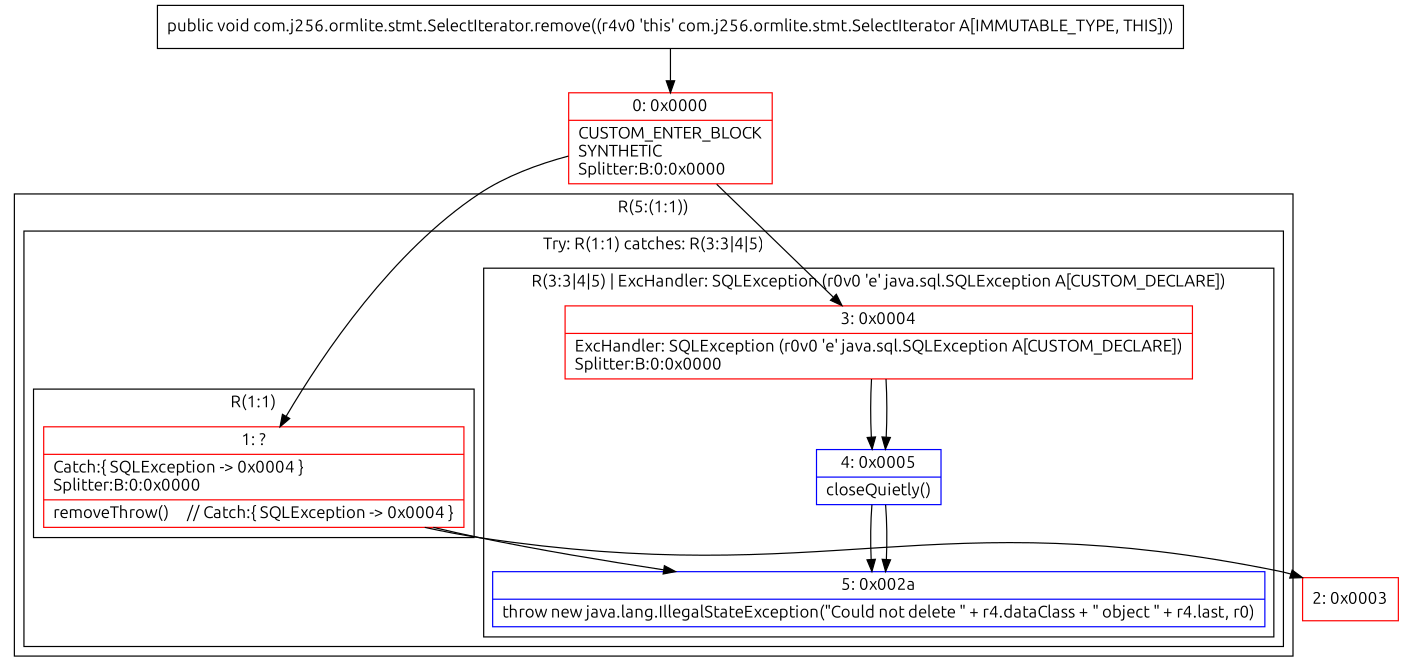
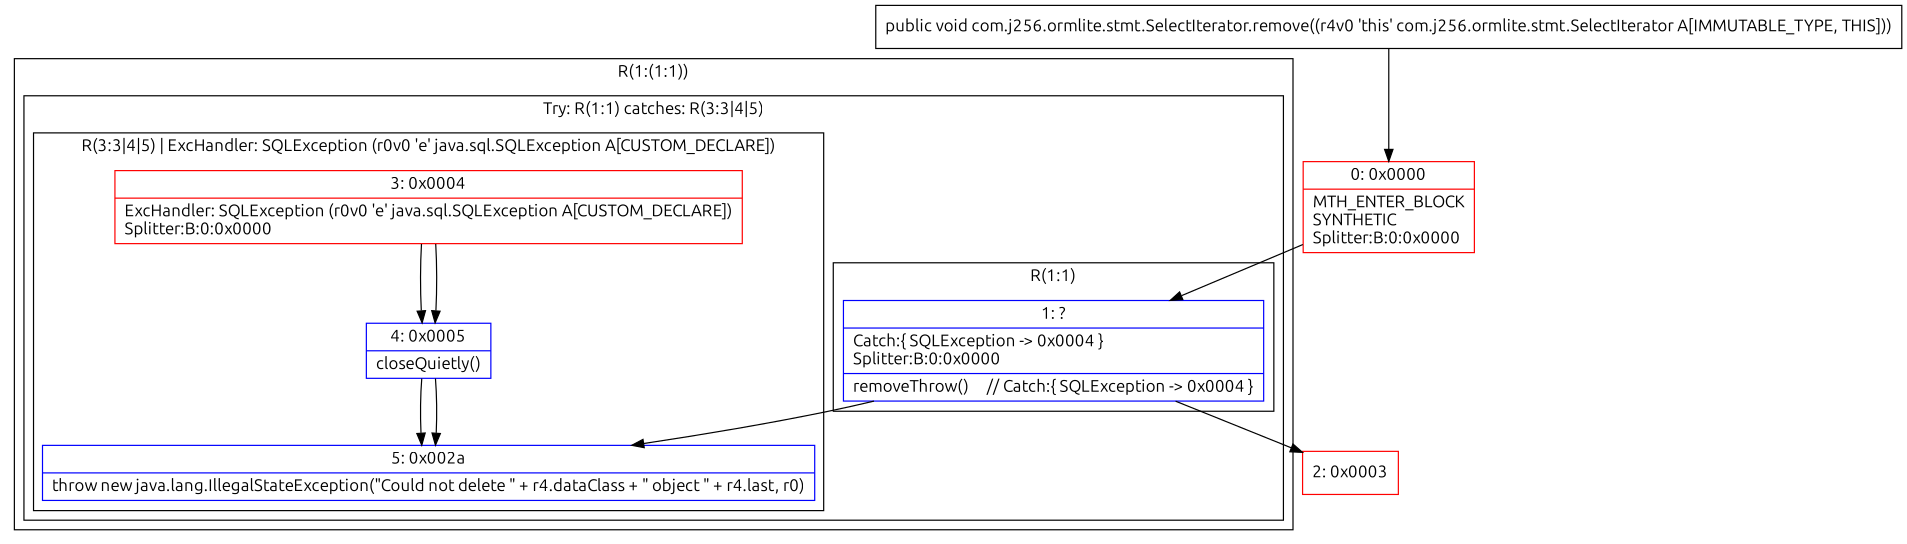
node "0: 0x0000": text "CUSTOM_ENTER_BLOCK" -> "MTH_ENTER_BLOCK"
cluster "R(5:(1:1))": label "R(5:(1:1))" -> "R(1:(1:1))"
edge "0: 0x0000" -> "3: 0x0004": removed
node "1: ?": color red -> blue
